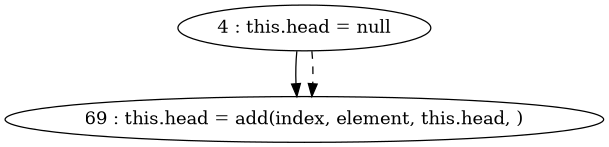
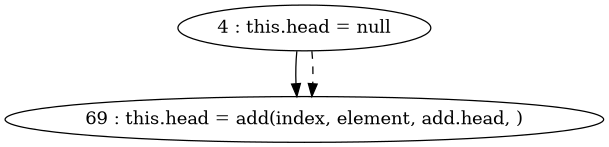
node "69 : this.head = add(index, element, this.head, )": label "69 : this.head = add(index, element, this.head, )" -> "69 : this.head = add(index, element, add.head, )"
